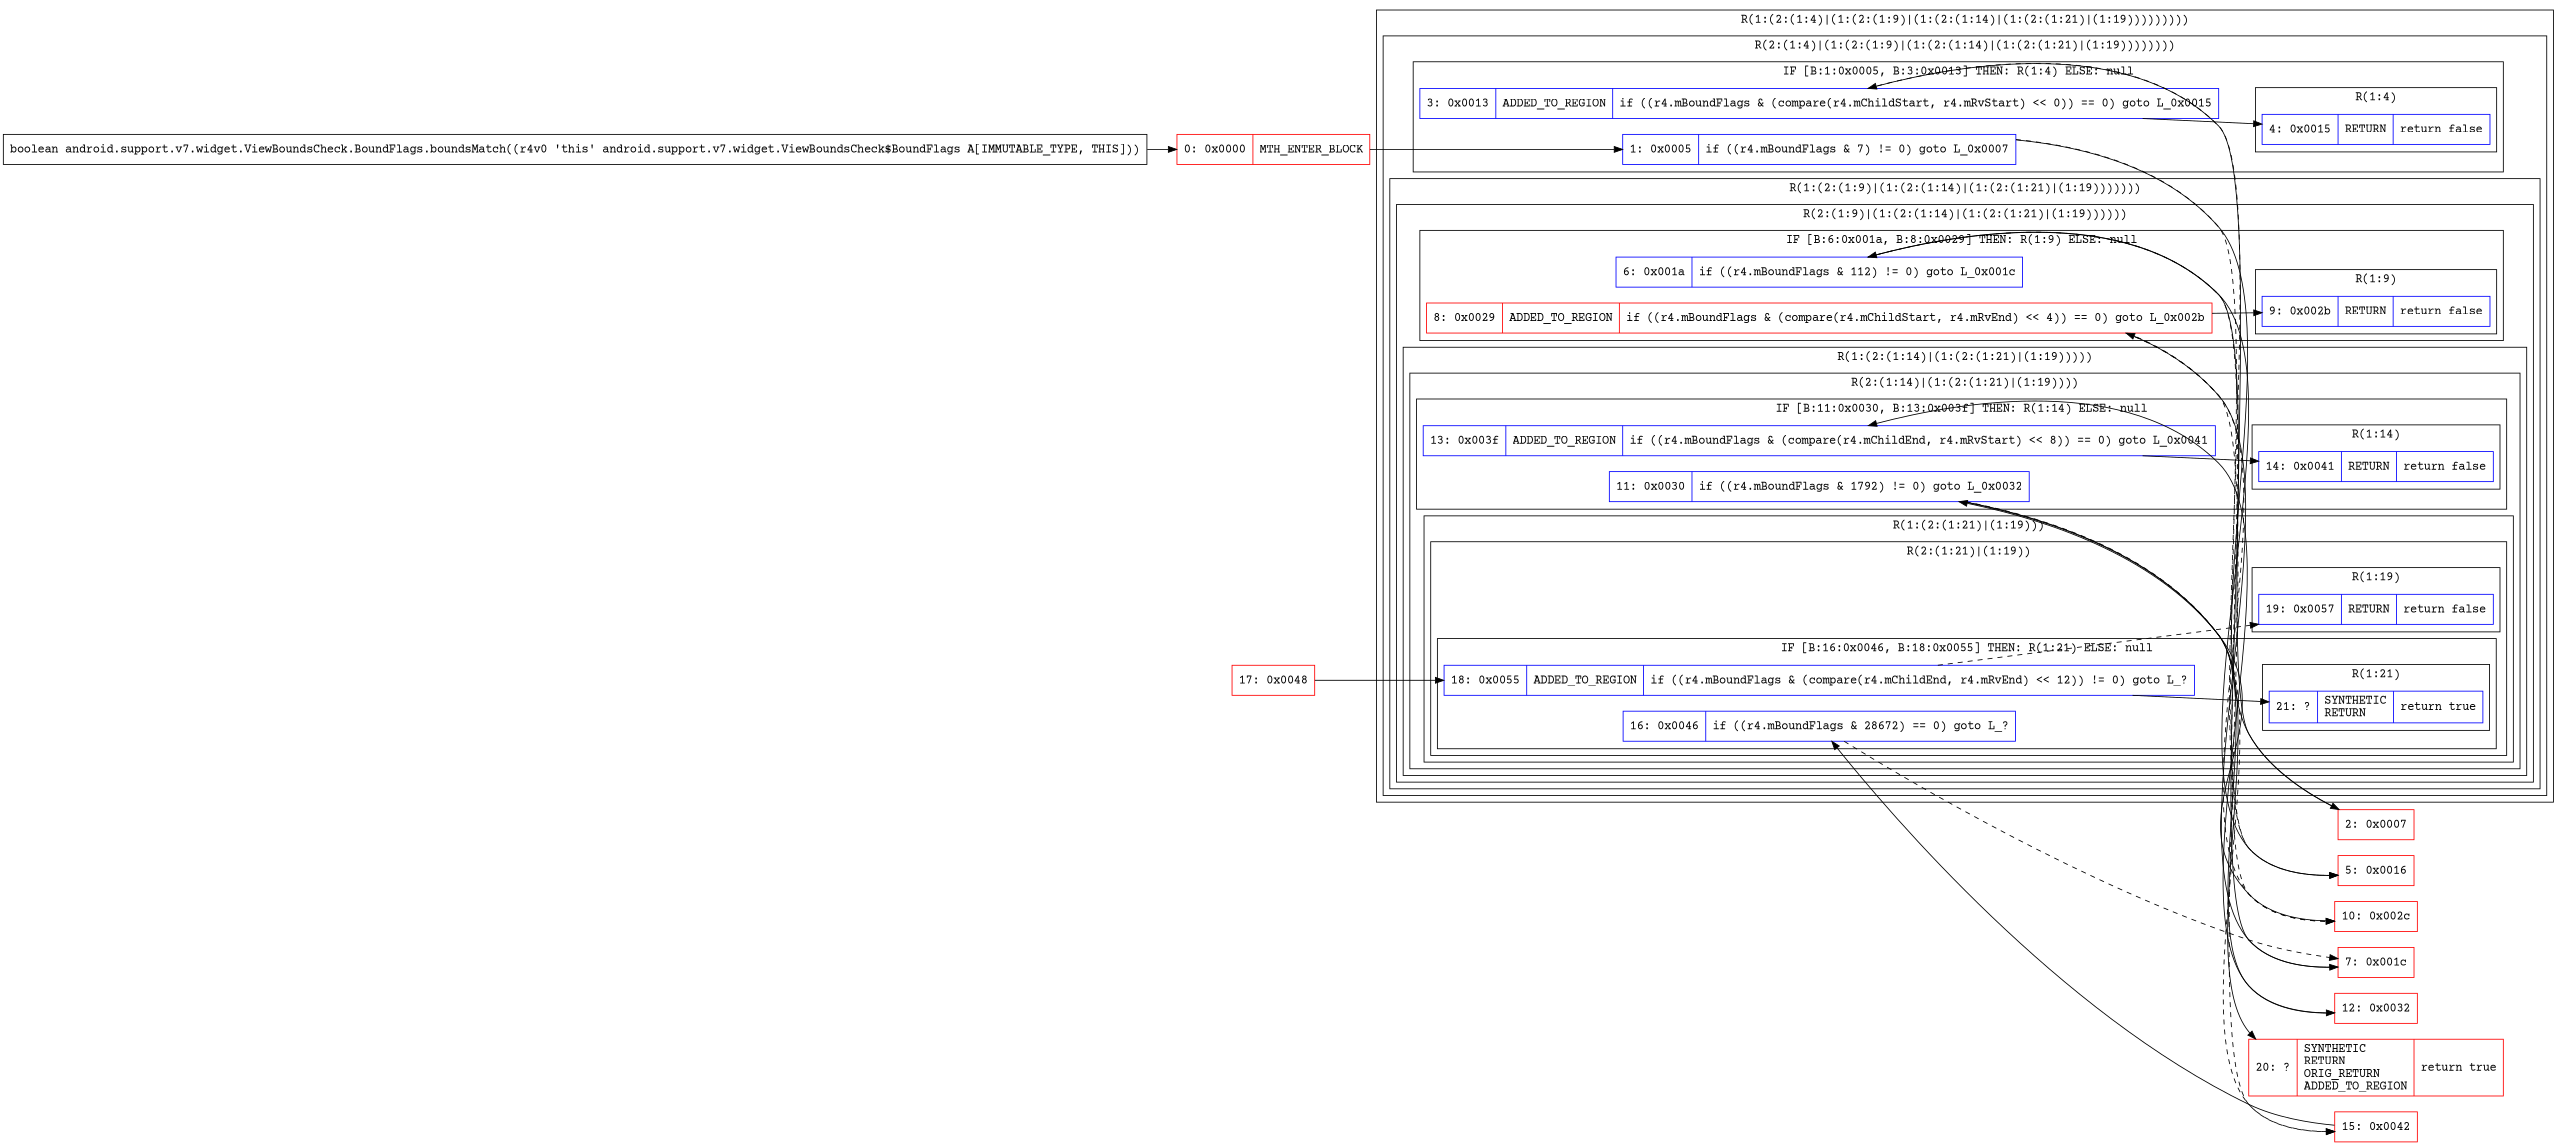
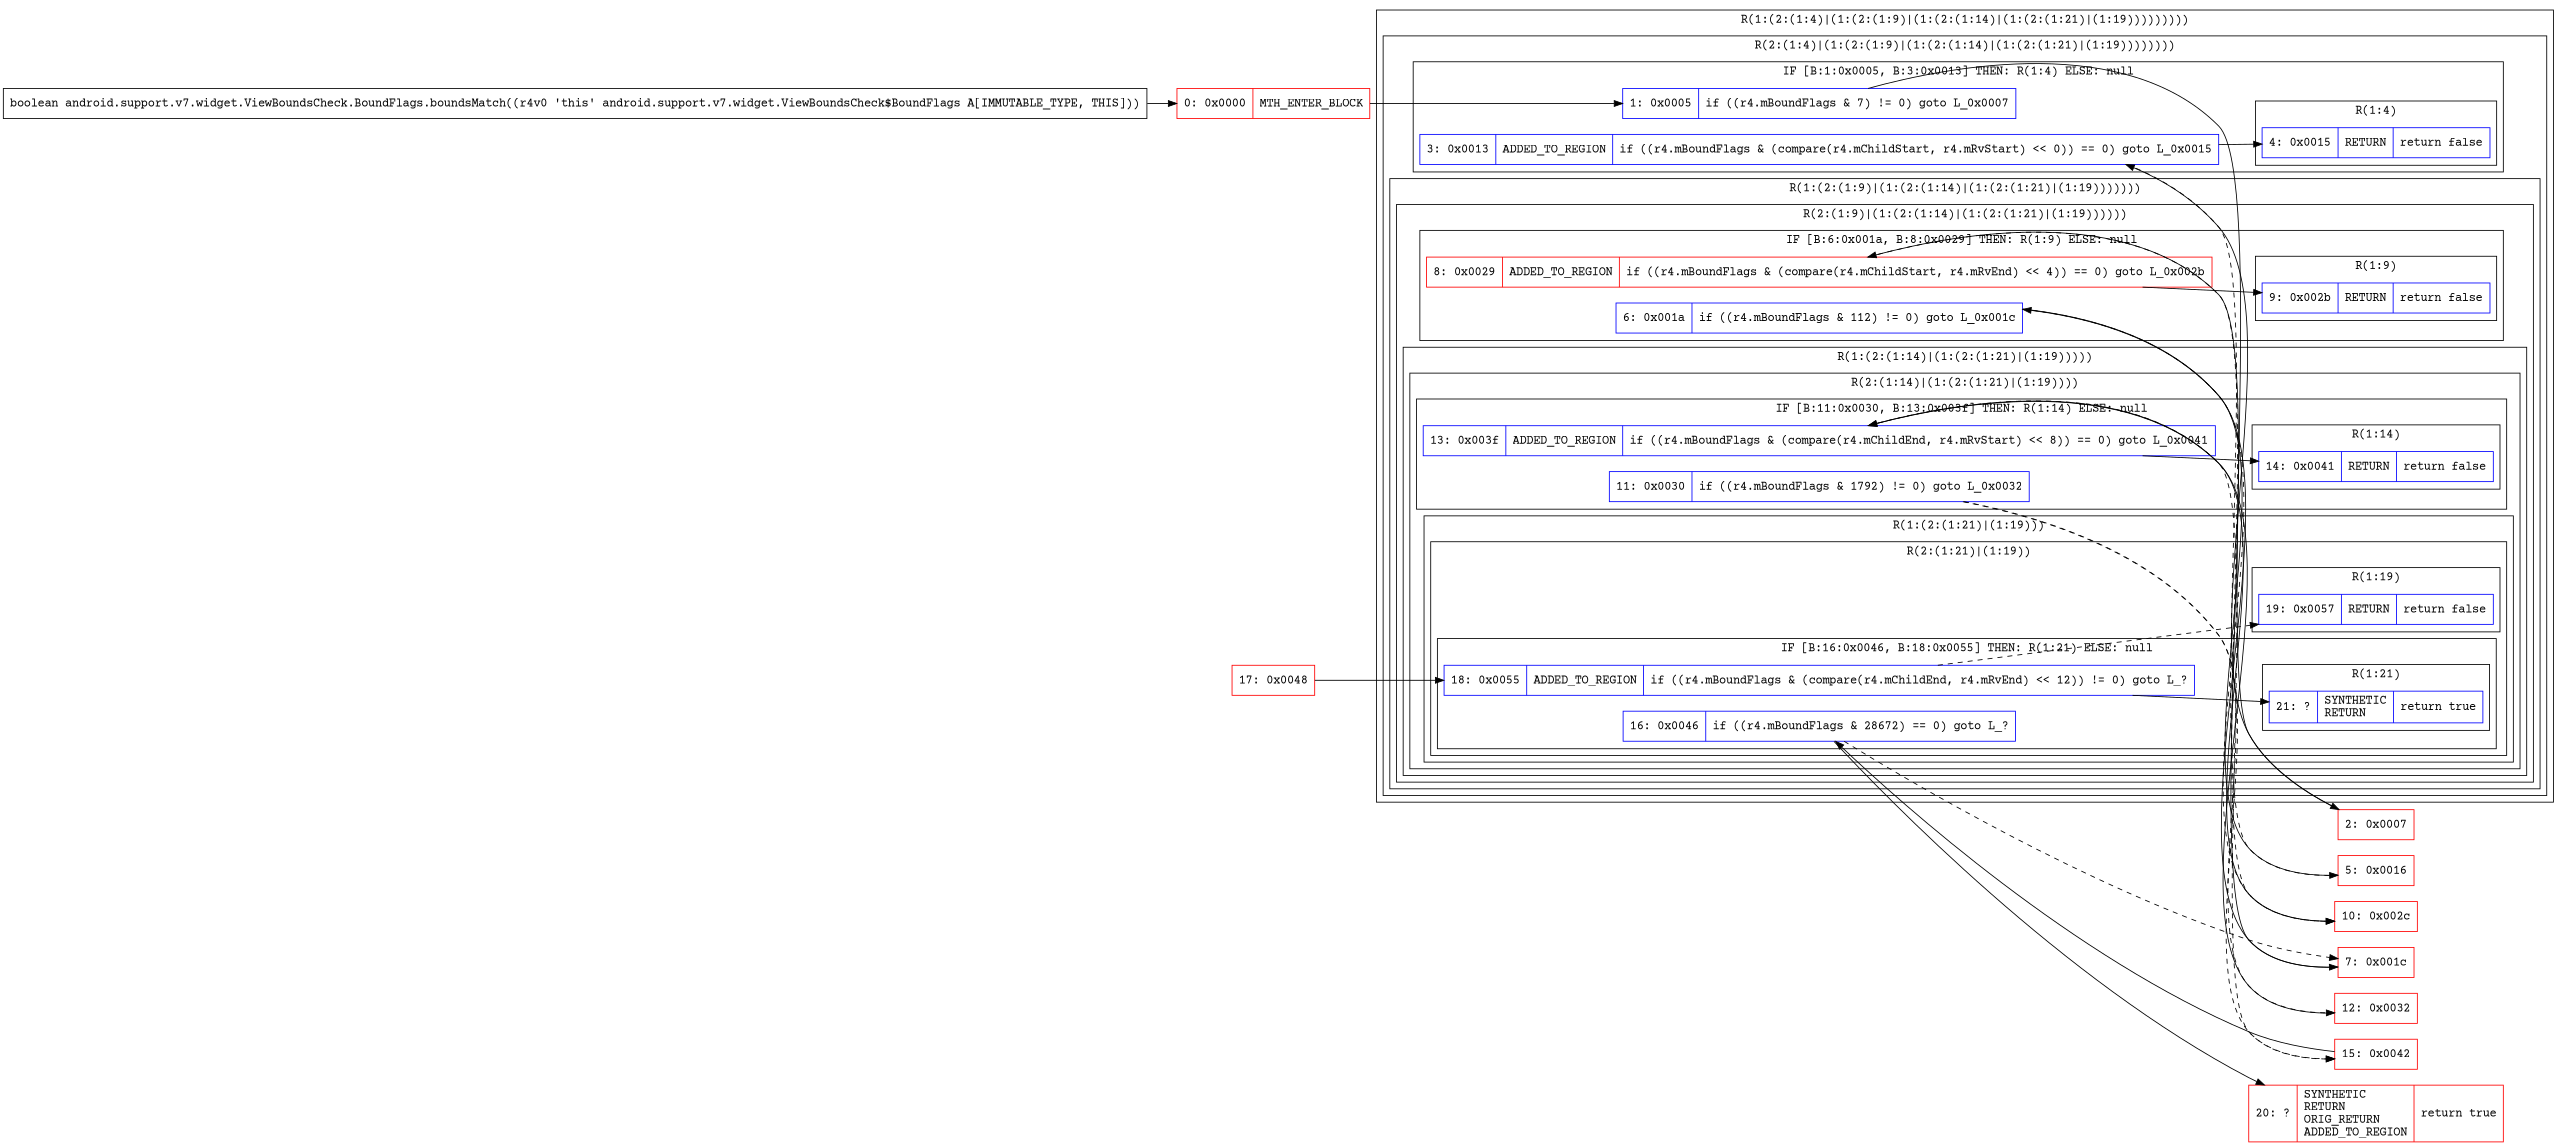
edge "1: 0x0005" -> "5: 0x0016": removed
edge "10: 0x002c" -> "11: 0x0030": now "10: 0x002c" -> "13: 0x003f"
edge "11: 0x0030" -> "20: ?": now "16: 0x0046" -> "20: ?"
edge "11: 0x0030" -> "12: 0x0032": style solid -> dashed
edge "8: 0x0029" -> "15: 0x0042": now "13: 0x003f" -> "15: 0x0042"
